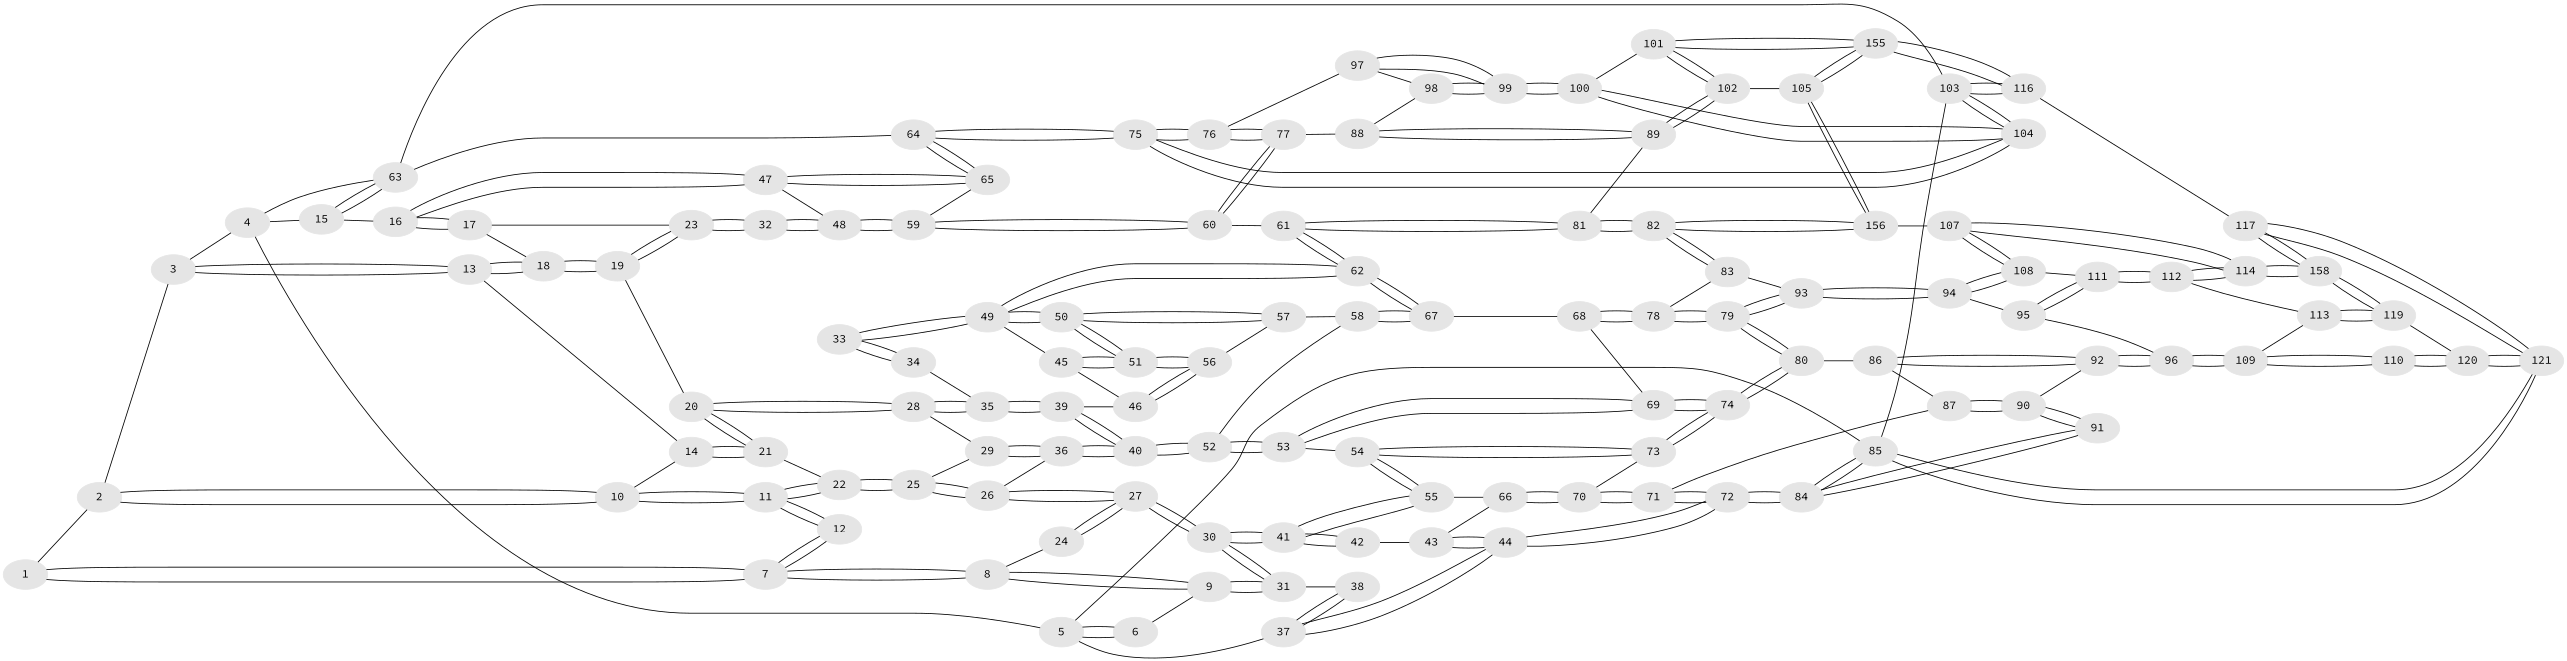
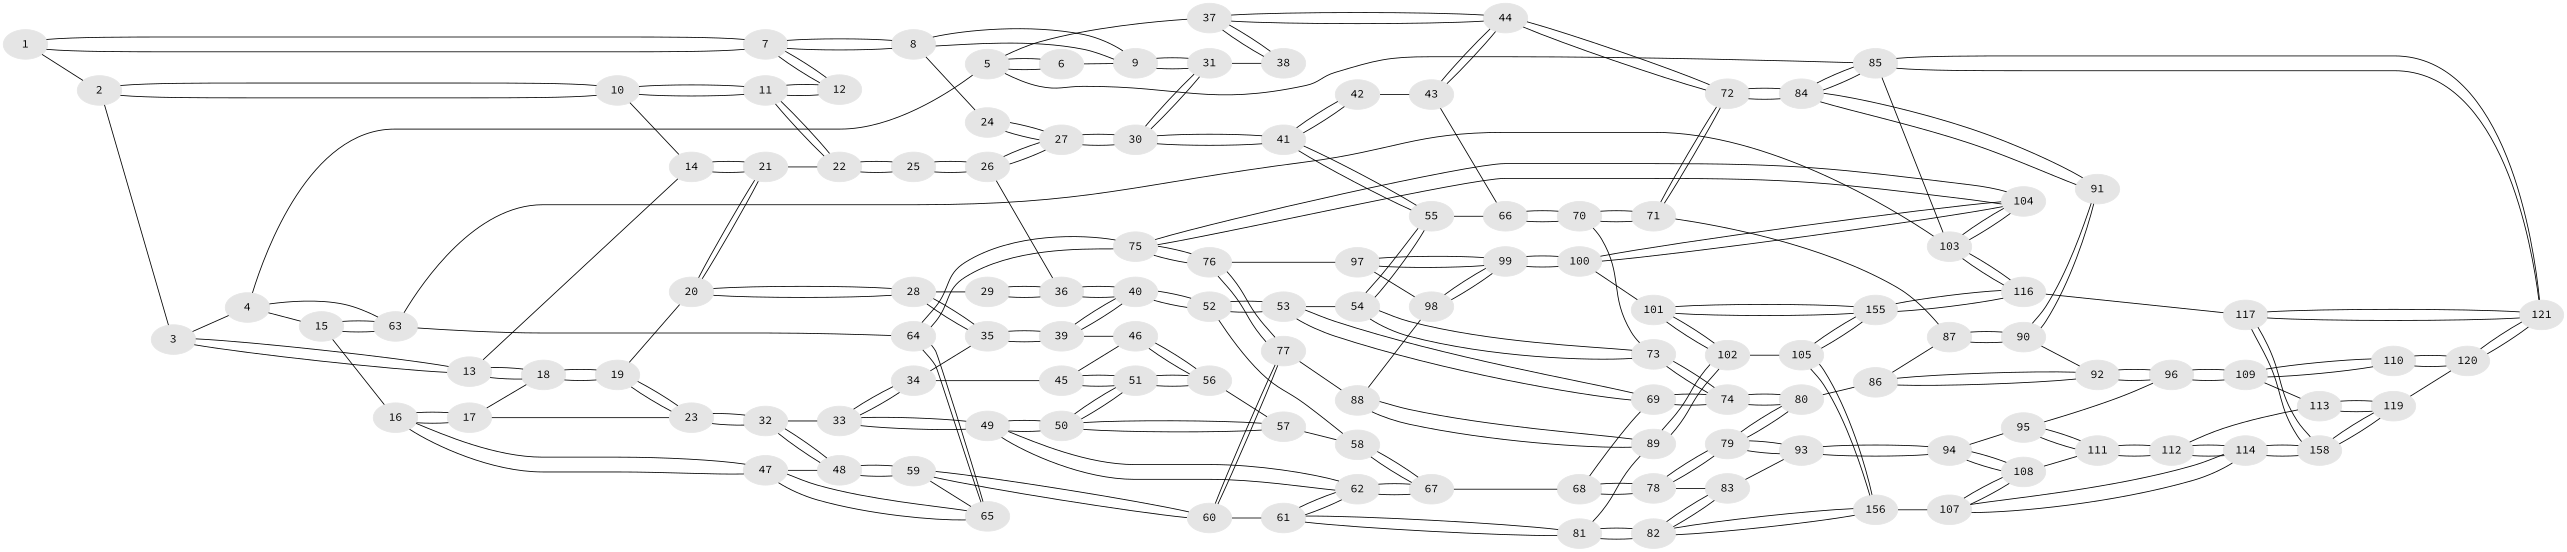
edge "49" -- "45": now "34" -- "45"
edge "32" -- "33": added
edge "29" -- "25": removed
